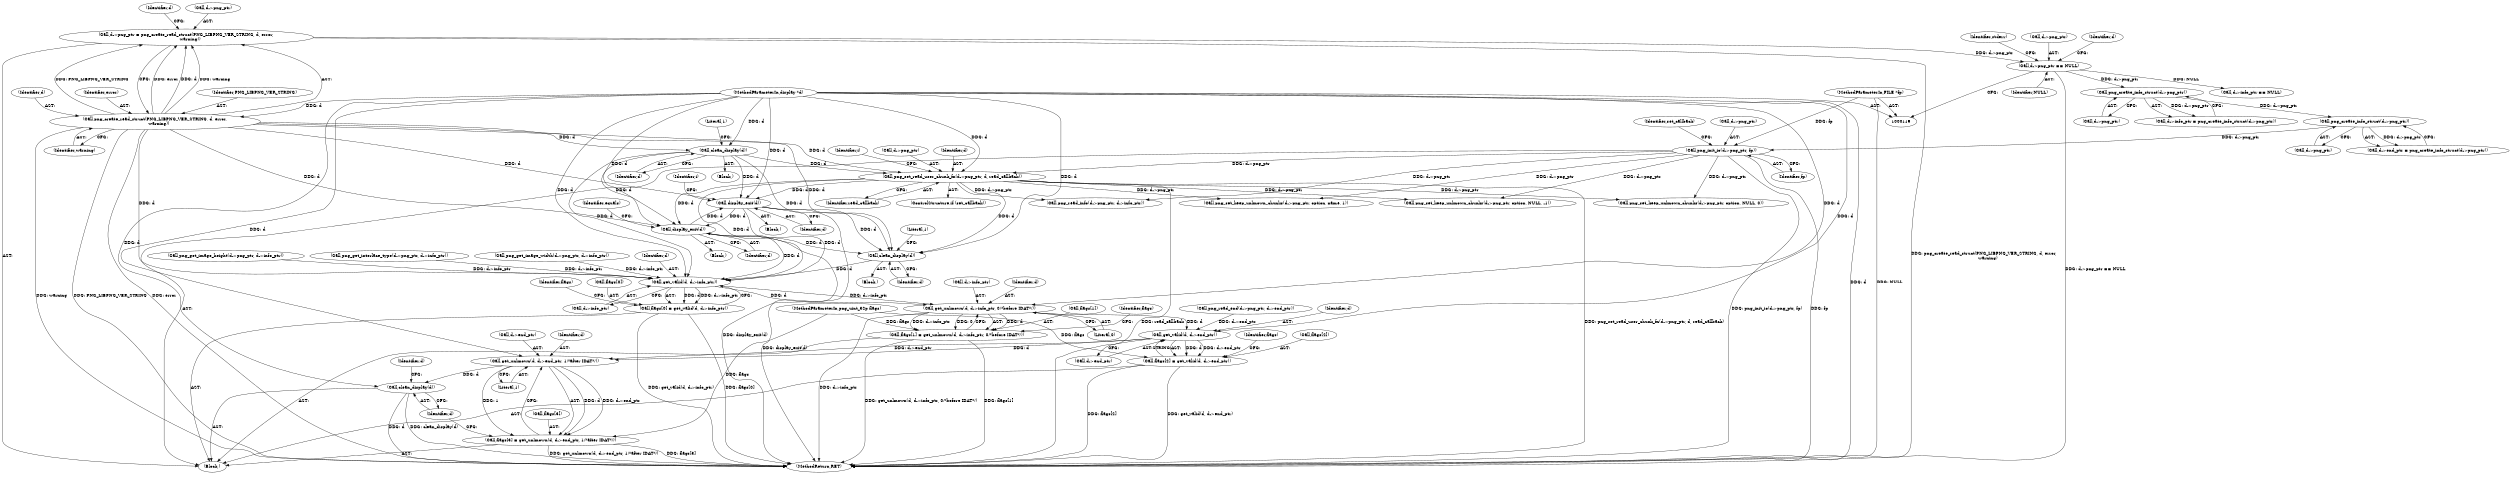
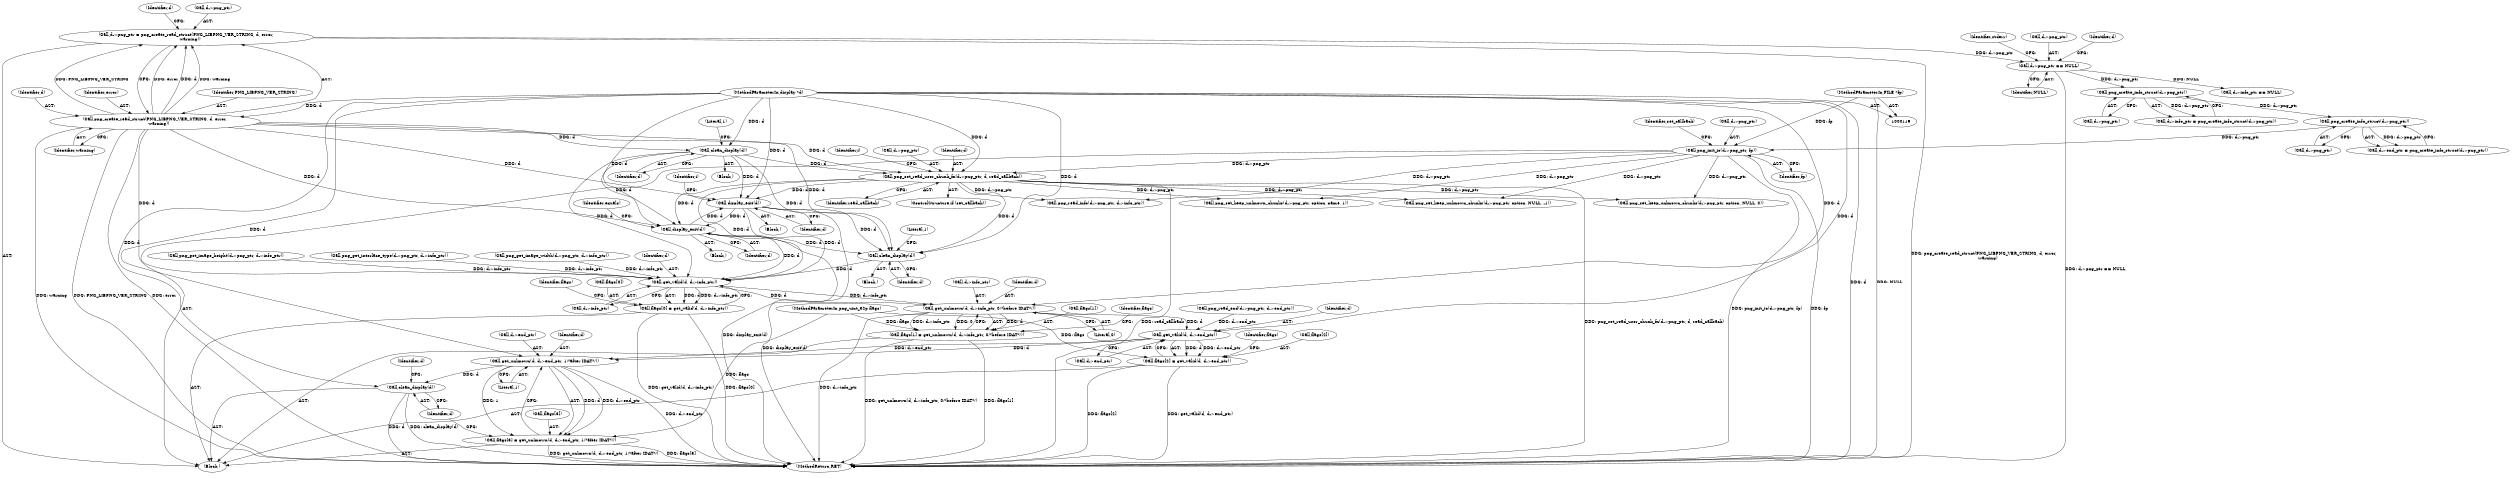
edge "(Call,d->png_ptr == NULL)" -> "1000119": now "(Call,d->png_ptr == NULL)" -> "(Identifier,NULL)"
edge "(MethodParameterIn,display *d)" -> "(Call,get_valid(d, d->info_ptr))": removed, label "DDG: d"
edge "(Call,flags[2] = get_valid(d, d->end_ptr))" -> "(Call,get_valid(d, d->end_ptr))": label "STRING: " -> "CFG: "
edge "(Call,get_unknown(d, d->end_ptr, 1/*after IDAT*/))" -> "(MethodReturn,RET)": added, label "DDG: d->end_ptr"
